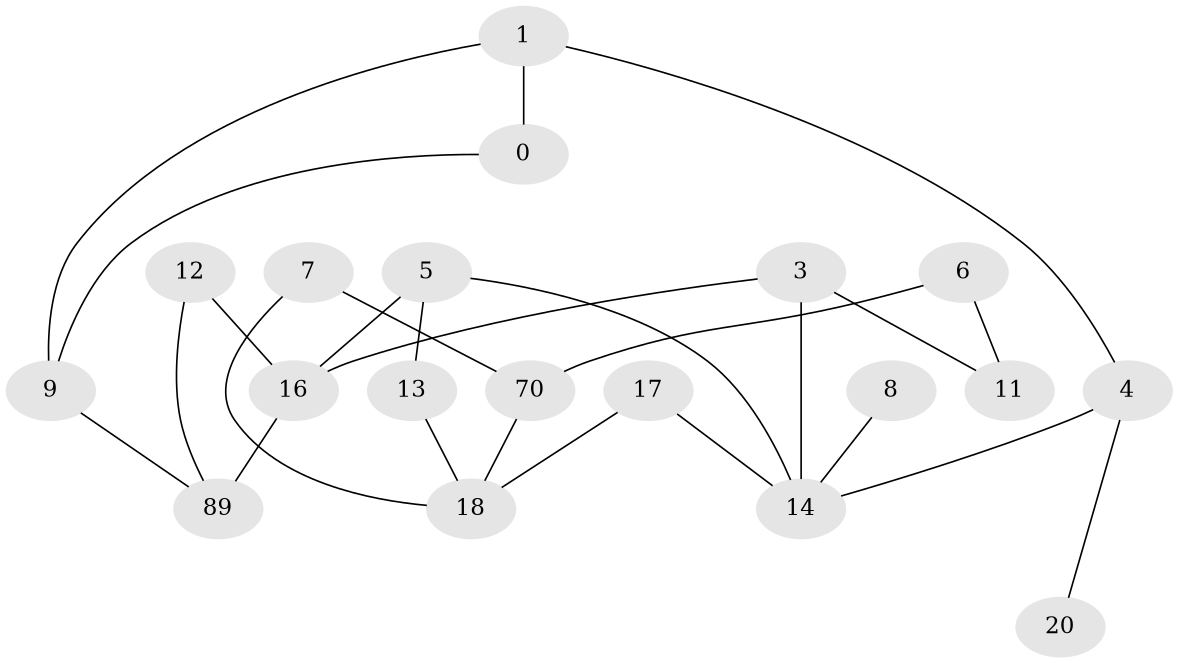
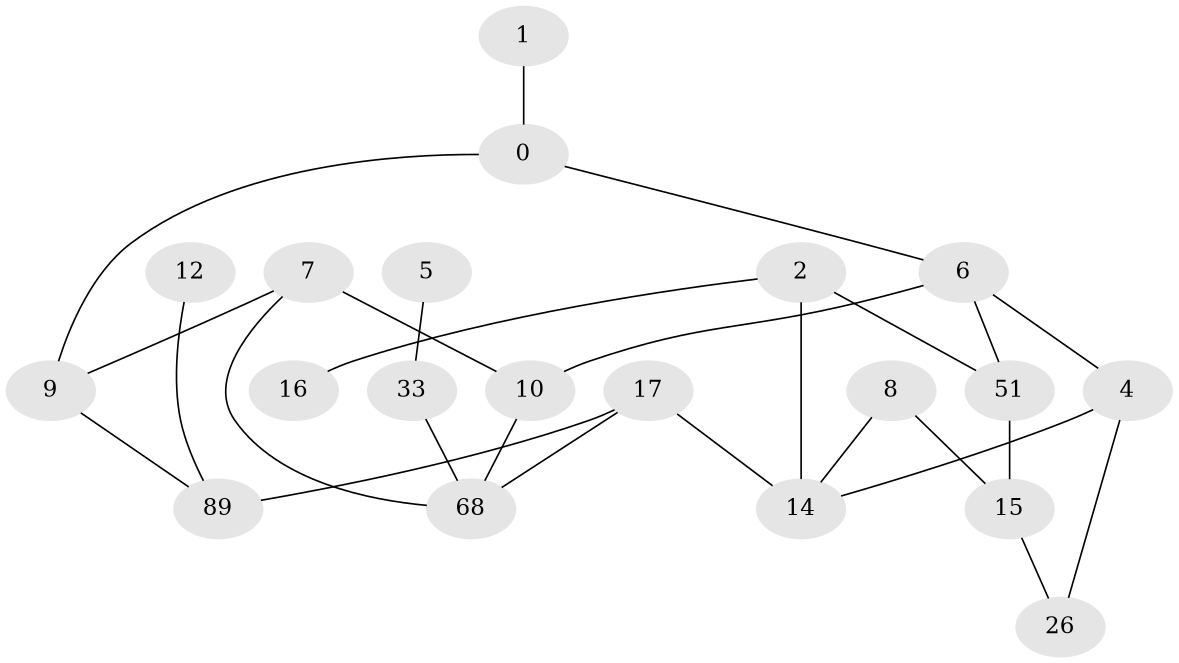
edge "1" -- "9": now "7" -- "9"
edge "1" -- "4": now "6" -- "4"
edge "0" -- "6": added
node "3": label "3" -> "2"
edge "12" -- "16": removed
edge "5" -- "14": removed
edge "5" -- "16": removed
node "13": label "13" -> "33"
node "70": label "70" -> "10"
node "11": label "11" -> "51"
edge "16" -- "89": now "17" -- "89"
node "18": label "18" -> "68"
node "15": added
node "20": label "20" -> "26"
